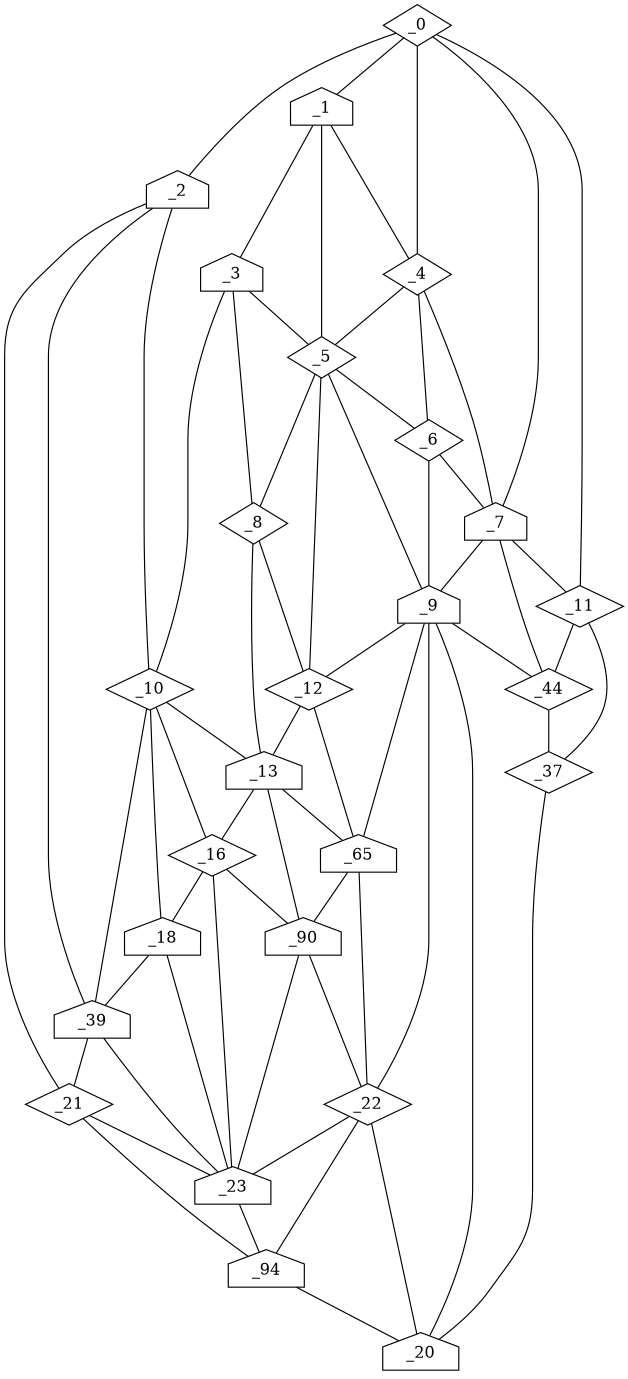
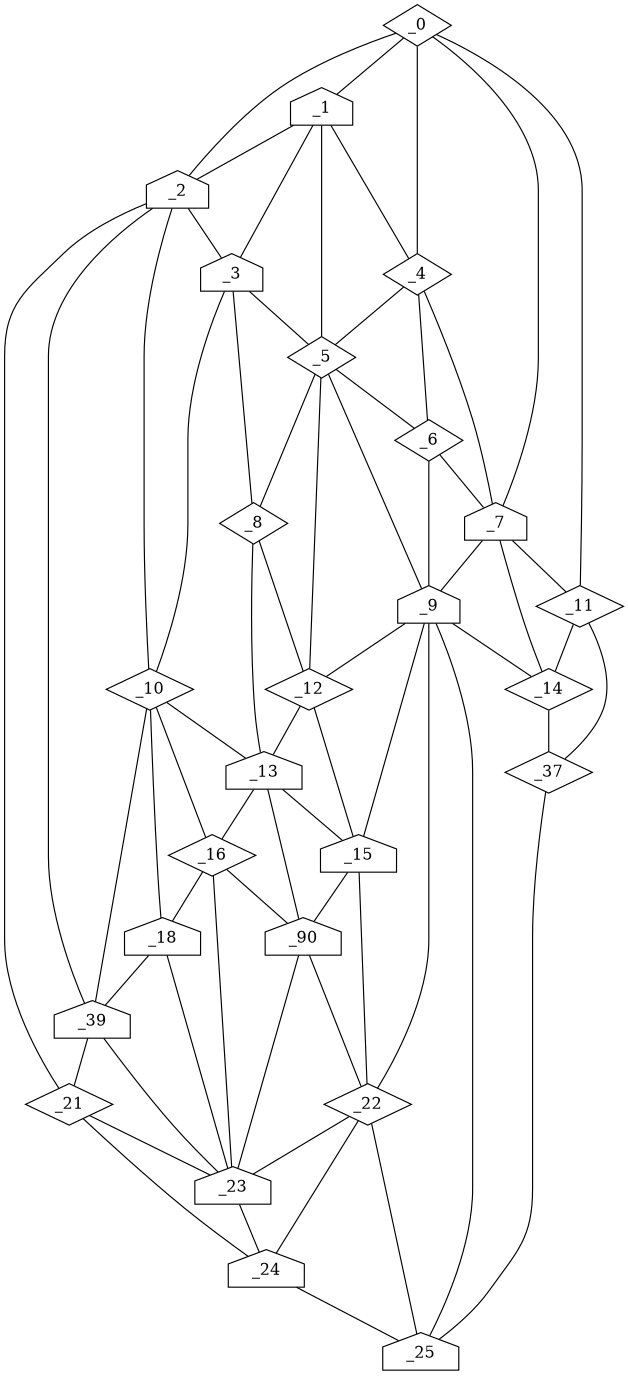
edge "_1" -- "_2": added
edge "_2" -- "_3": added
node "_44": label "_44" -> "_14"
node "_65": label "_65" -> "_15"
node "_94": label "_94" -> "_24"
node "_20": label "_20" -> "_25"
